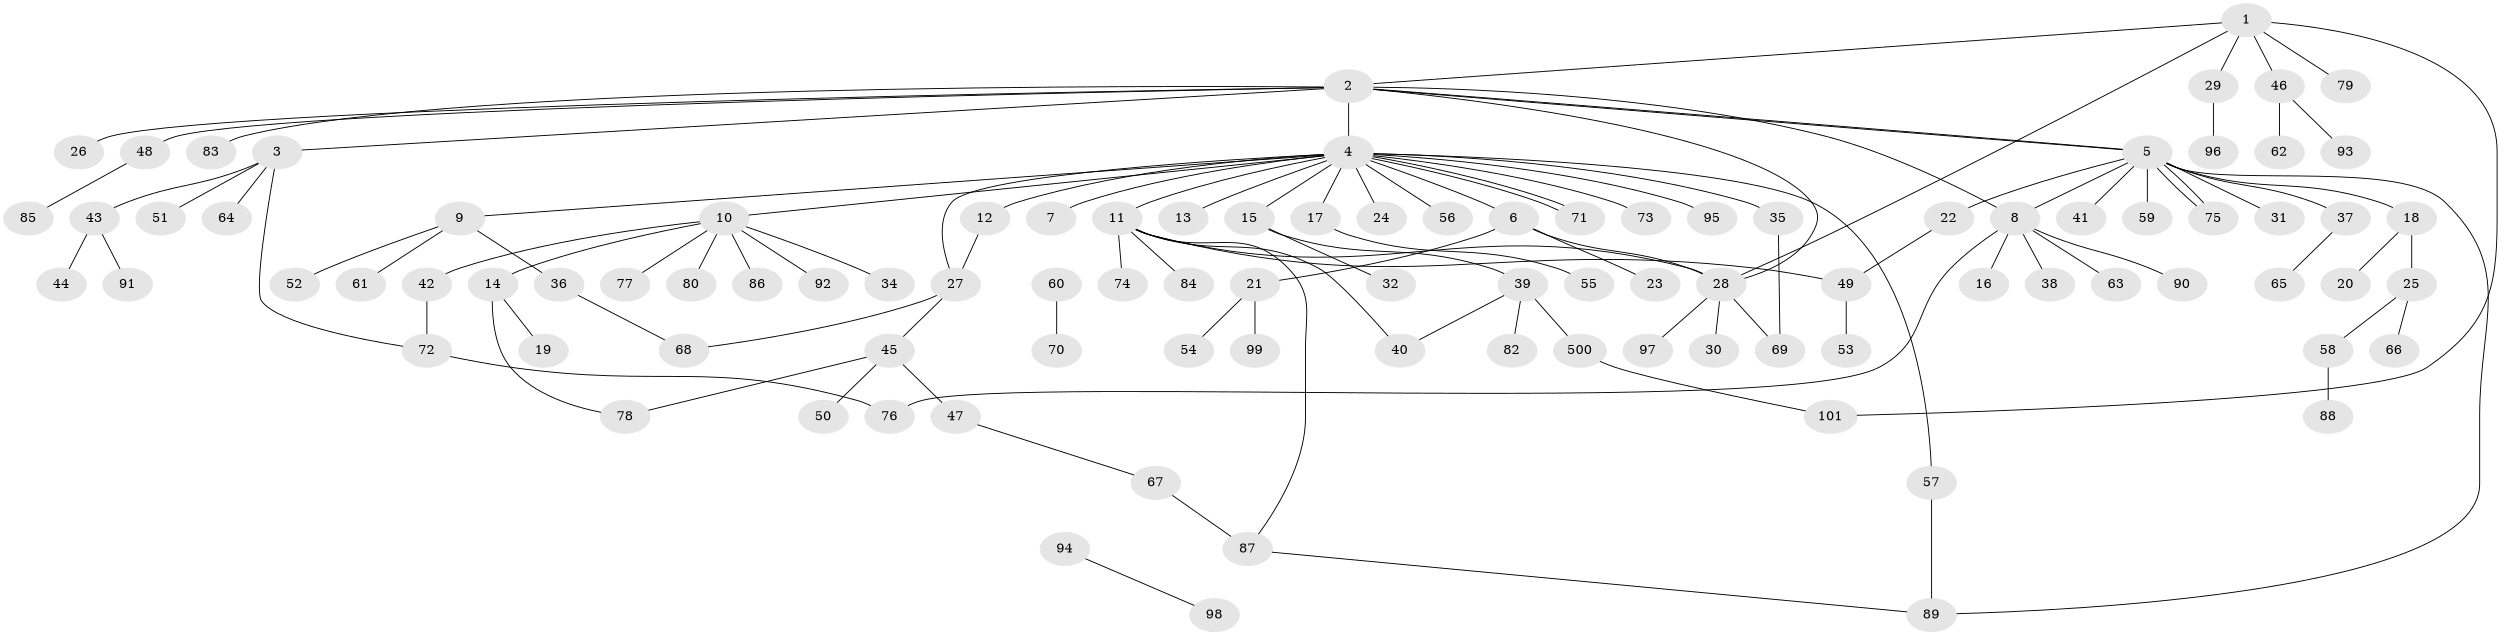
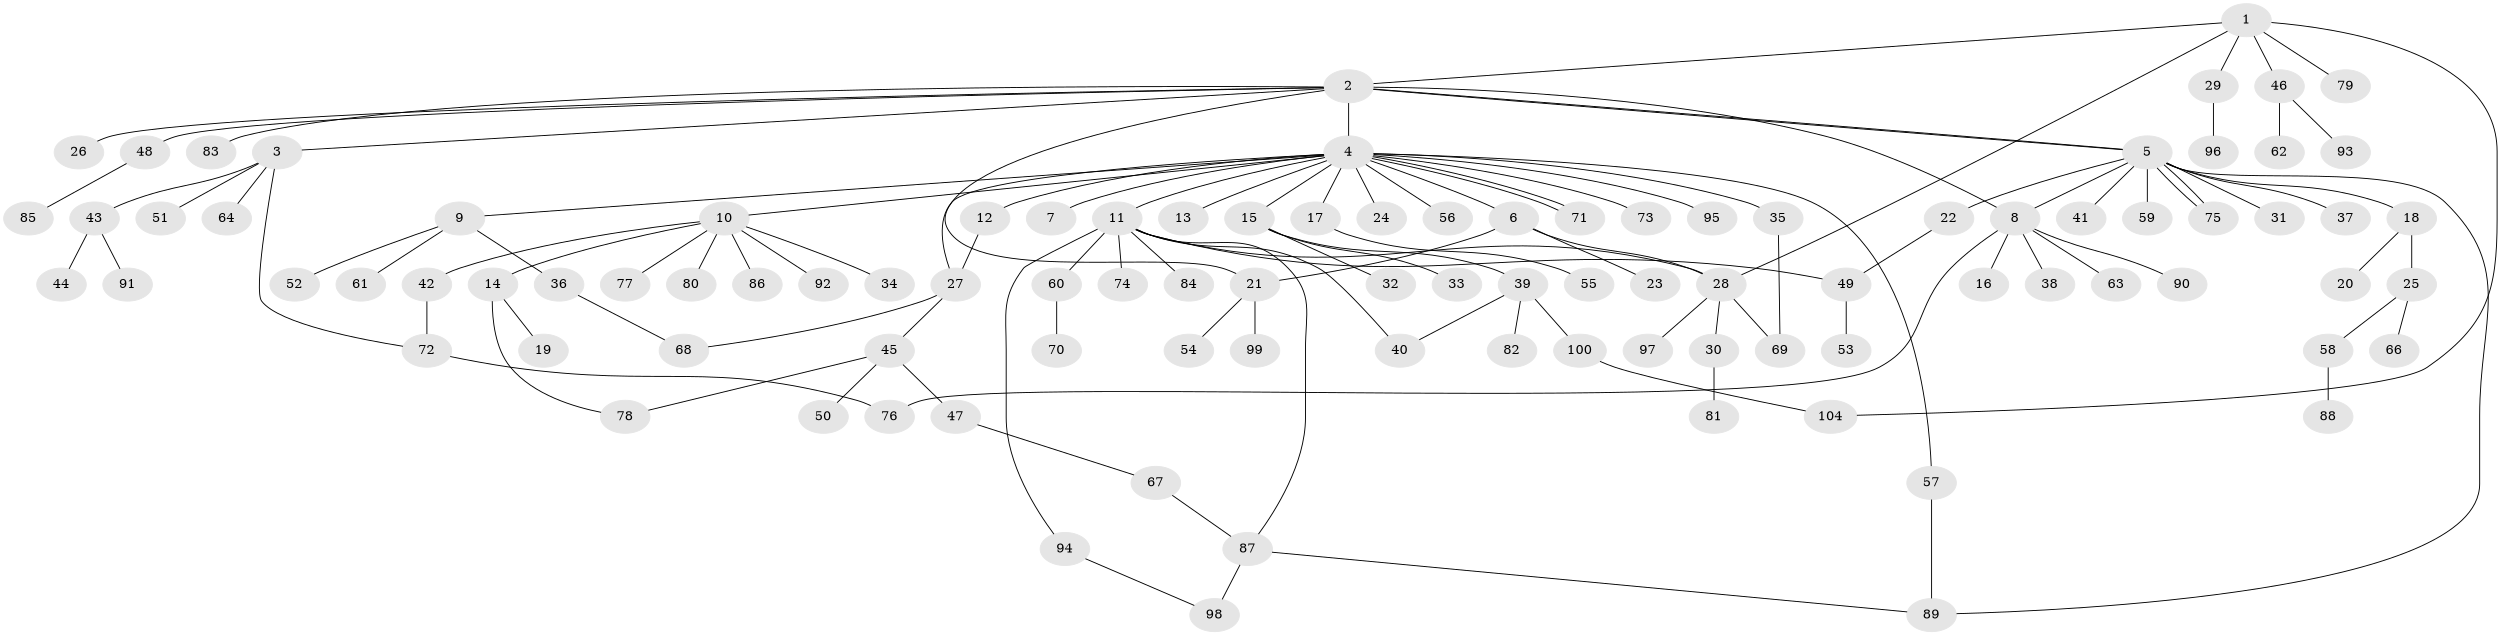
edge "2" -- "28": now "2" -- "21"
edge "11" -- "60": added
node "33": added
node "65": removed
node "500": label "500" -> "100"
edge "11" -- "94": added
node "81": added
node "101": label "101" -> "104"
edge "87" -- "98": added
